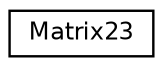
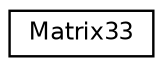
node "Matrix23": label "Matrix23" -> "Matrix33"
